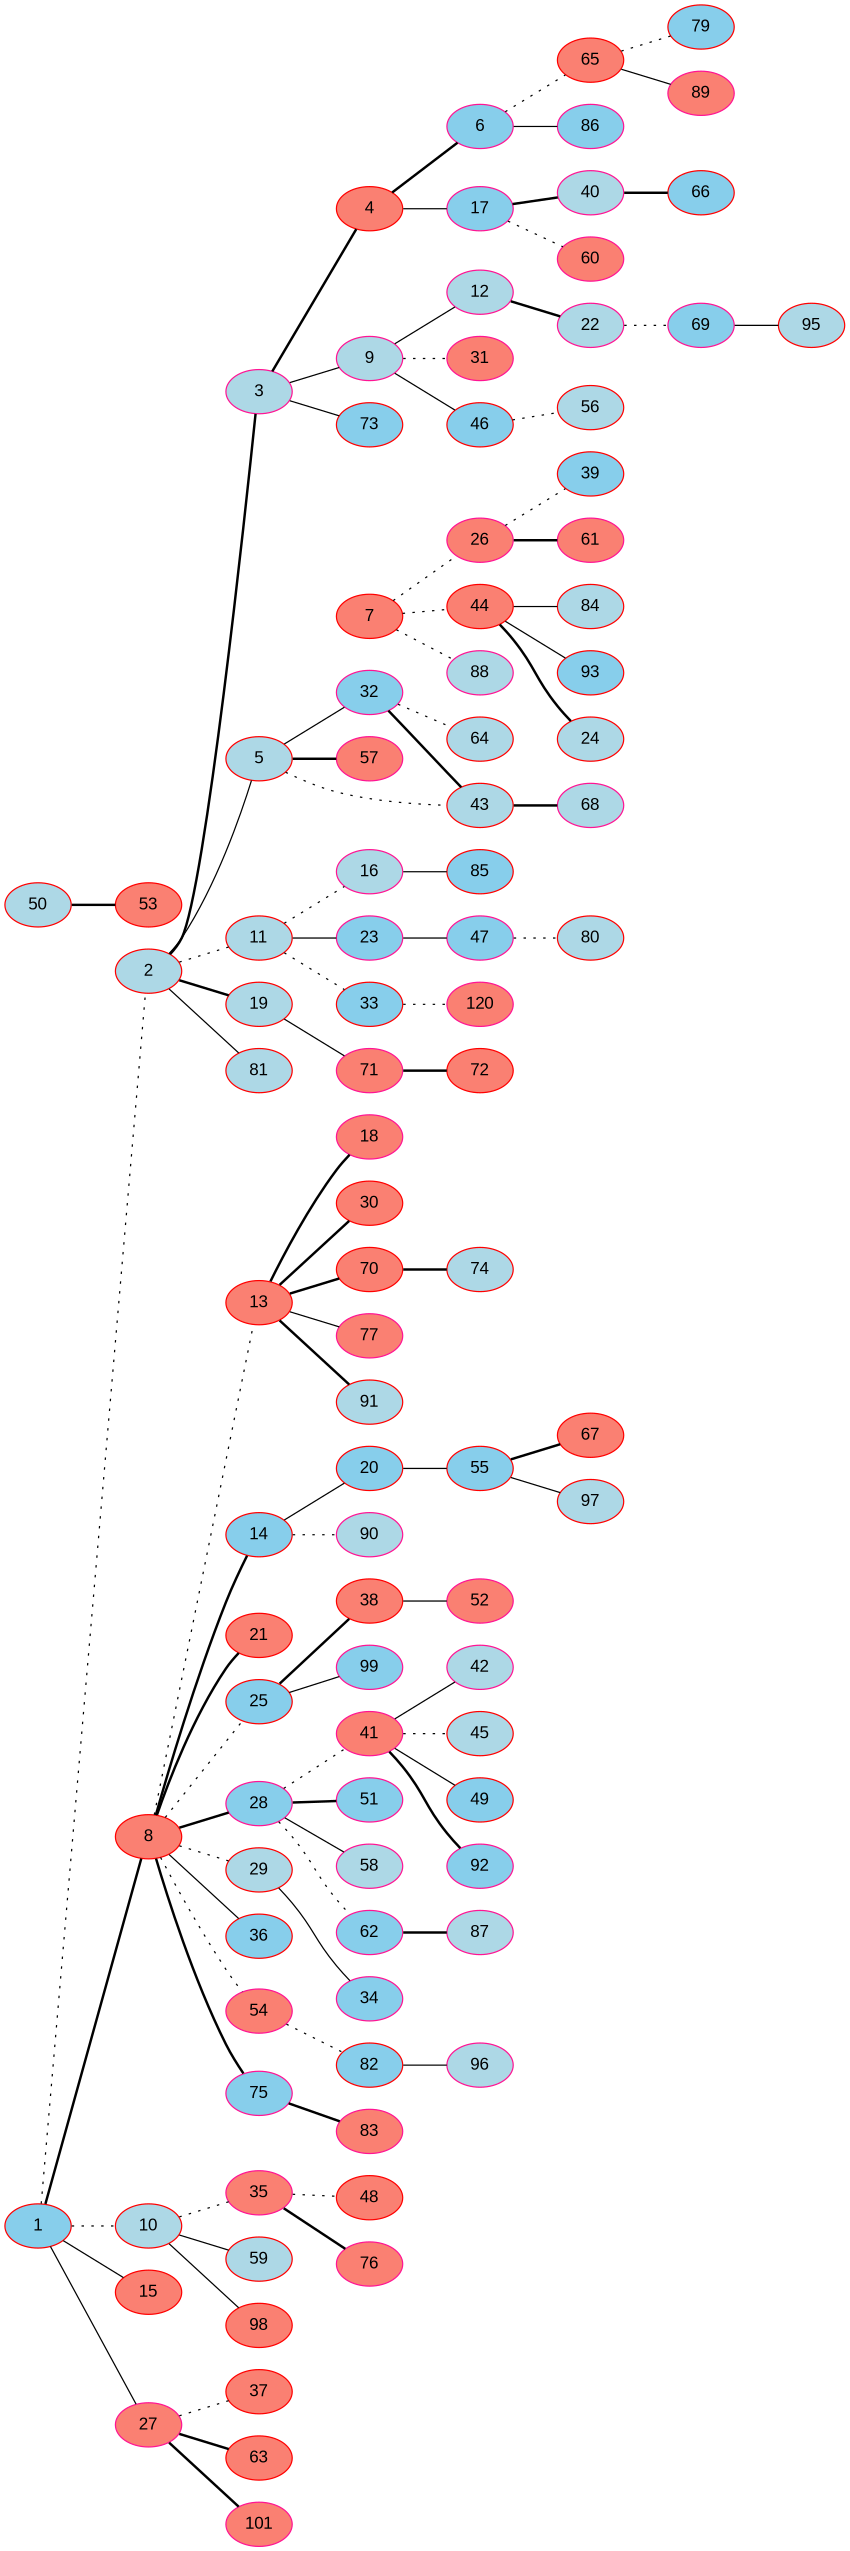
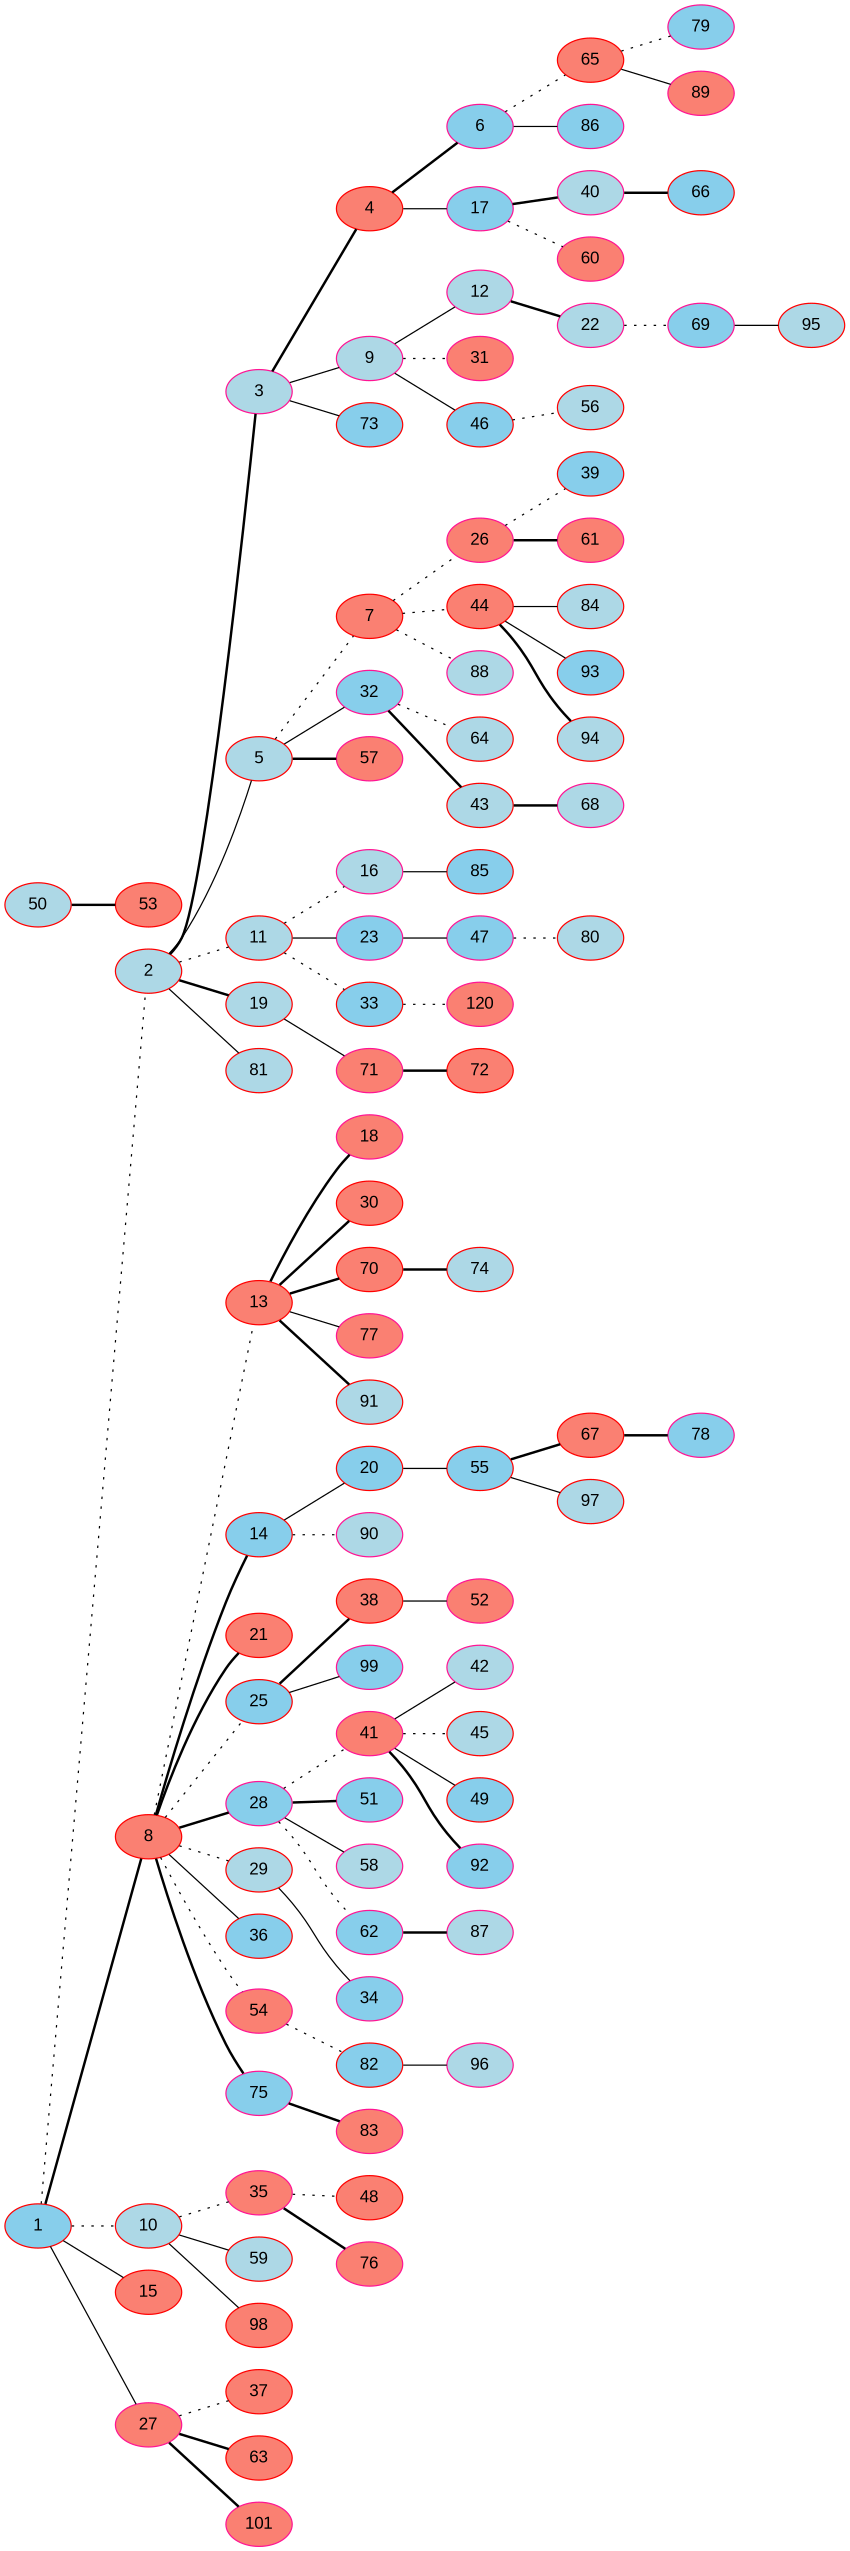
node "79": color red -> deeppink
node "24": label "24" -> "94"
edge "5" -- "43": now "5" -- "7"
node "78": added
